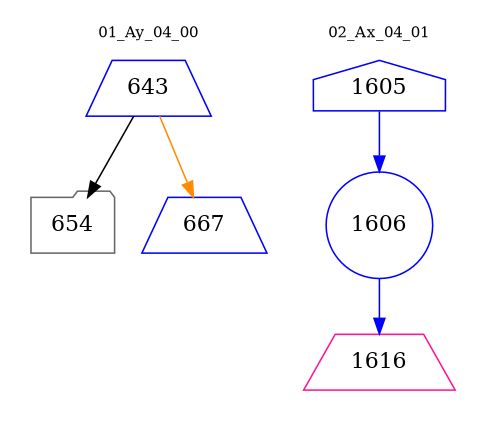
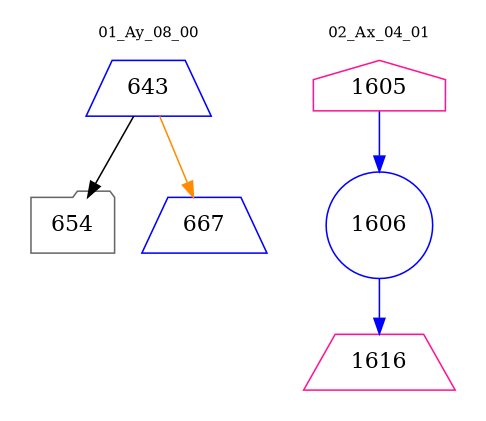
cluster "01_Ay_04_00": label "01_Ay_04_00" -> "01_Ay_08_00"
node "1605": color blue -> deeppink
